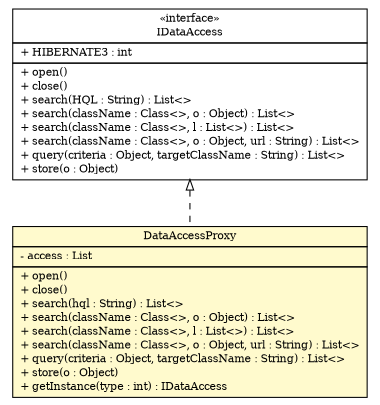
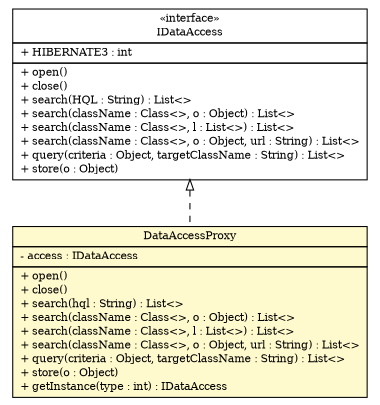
node "DataAccessProxy": text "- access : List" -> "- access : IDataAccess"
